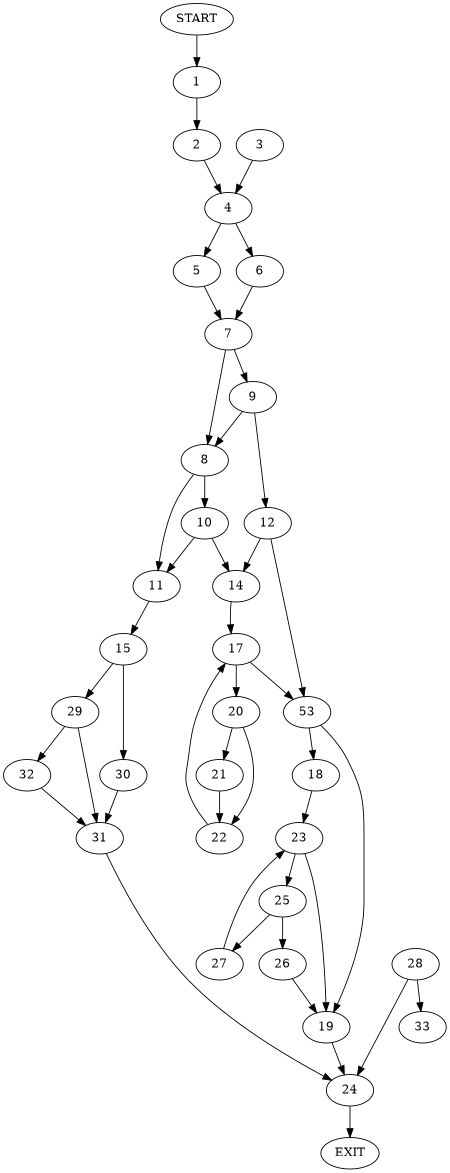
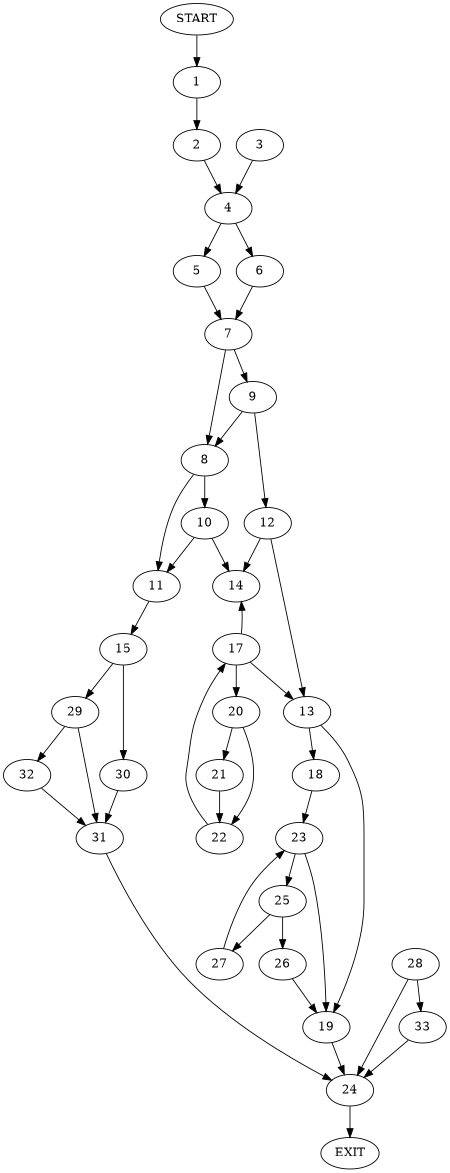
edge "14" -> "17": reversed
node "53": label "53" -> "13"
edge "33" -> "24": added
